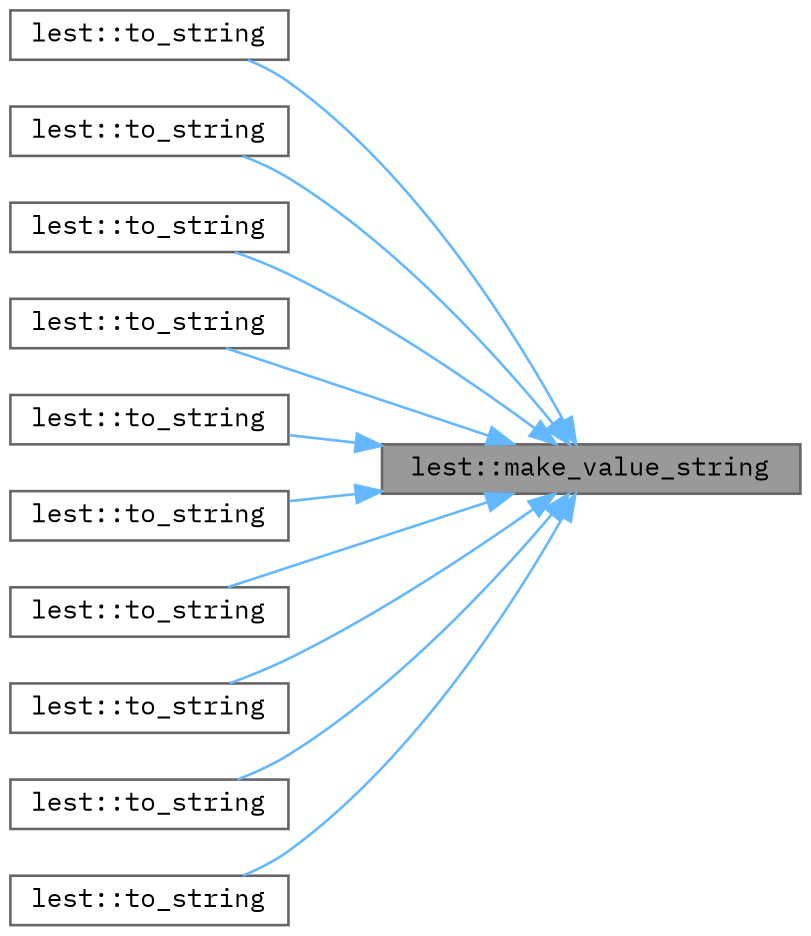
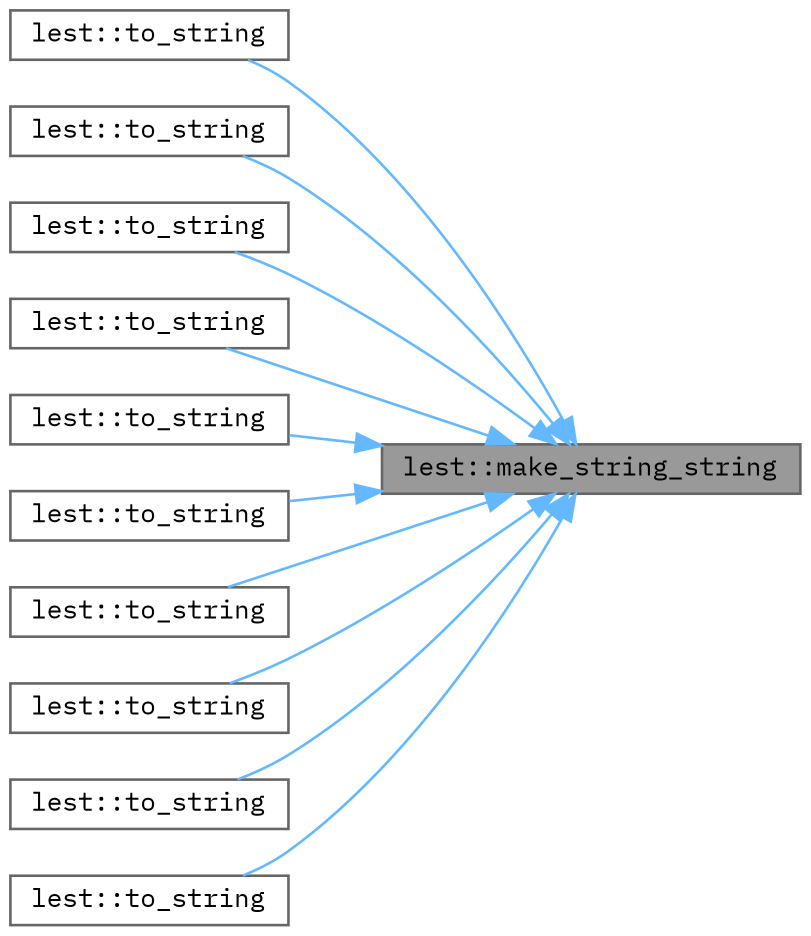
node "lest::make_value_string": label "lest::make_value_string" -> "lest::make_string_string"
